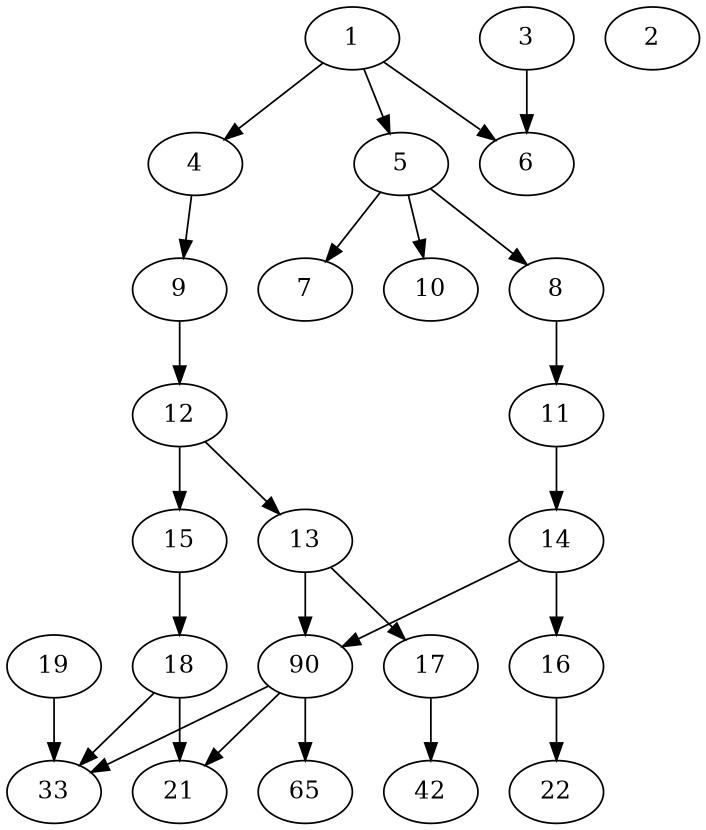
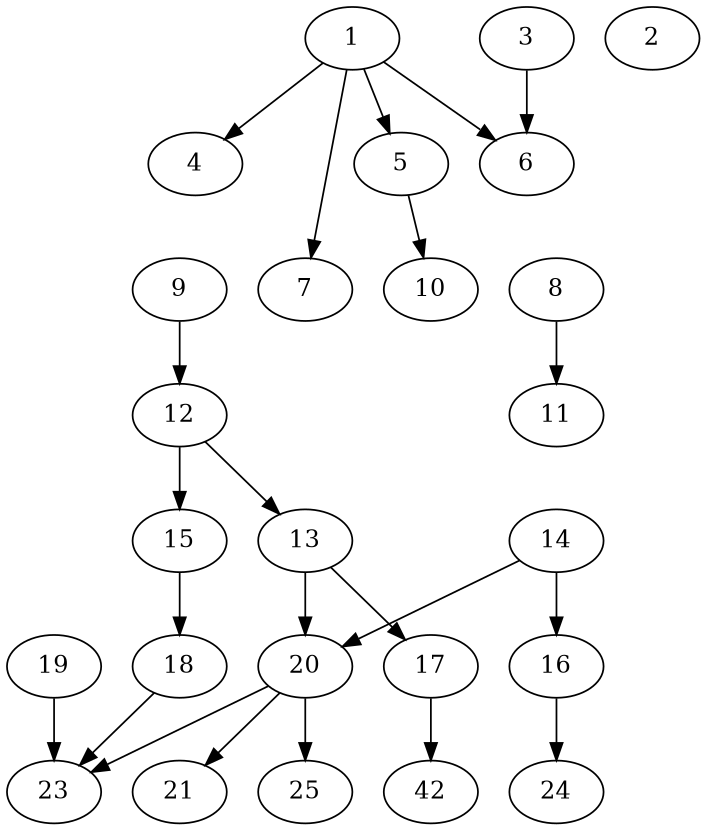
edge "4" -> "9": removed
edge "5" -> "7": now "1" -> "7"
edge "5" -> "8": removed
edge "11" -> "14": removed
node "90": label "90" -> "20"
edge "18" -> "21": removed
node "33": label "33" -> "23"
node "65": label "65" -> "25"
node "22": label "22" -> "24"
